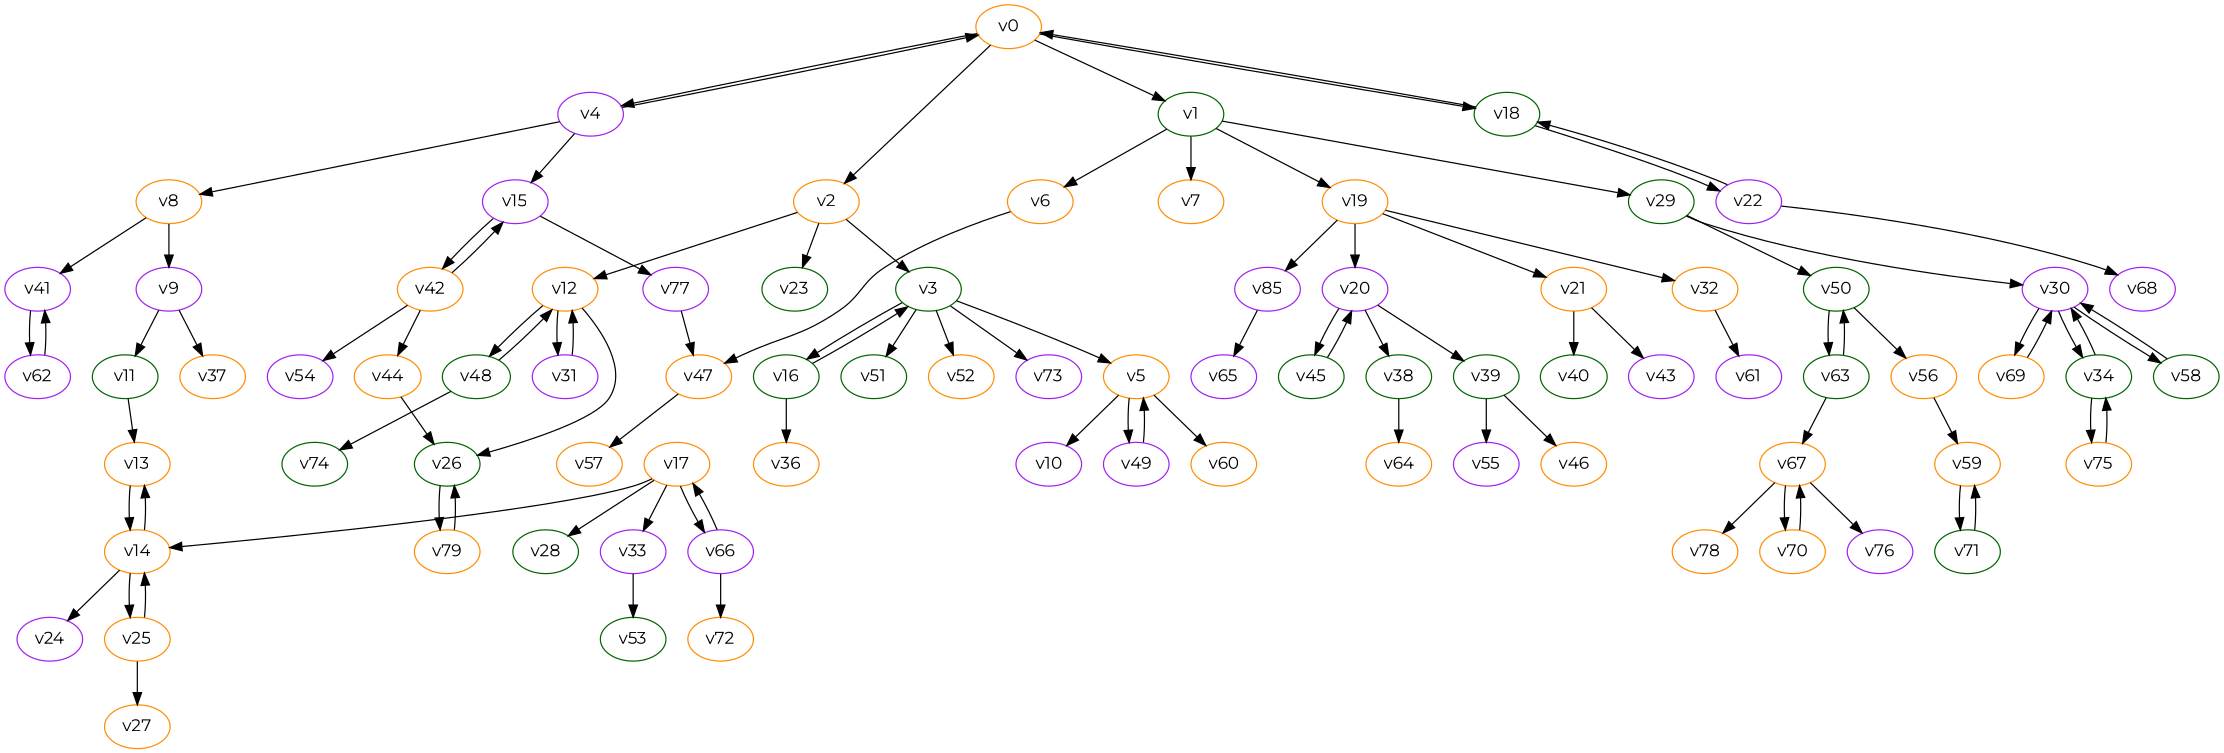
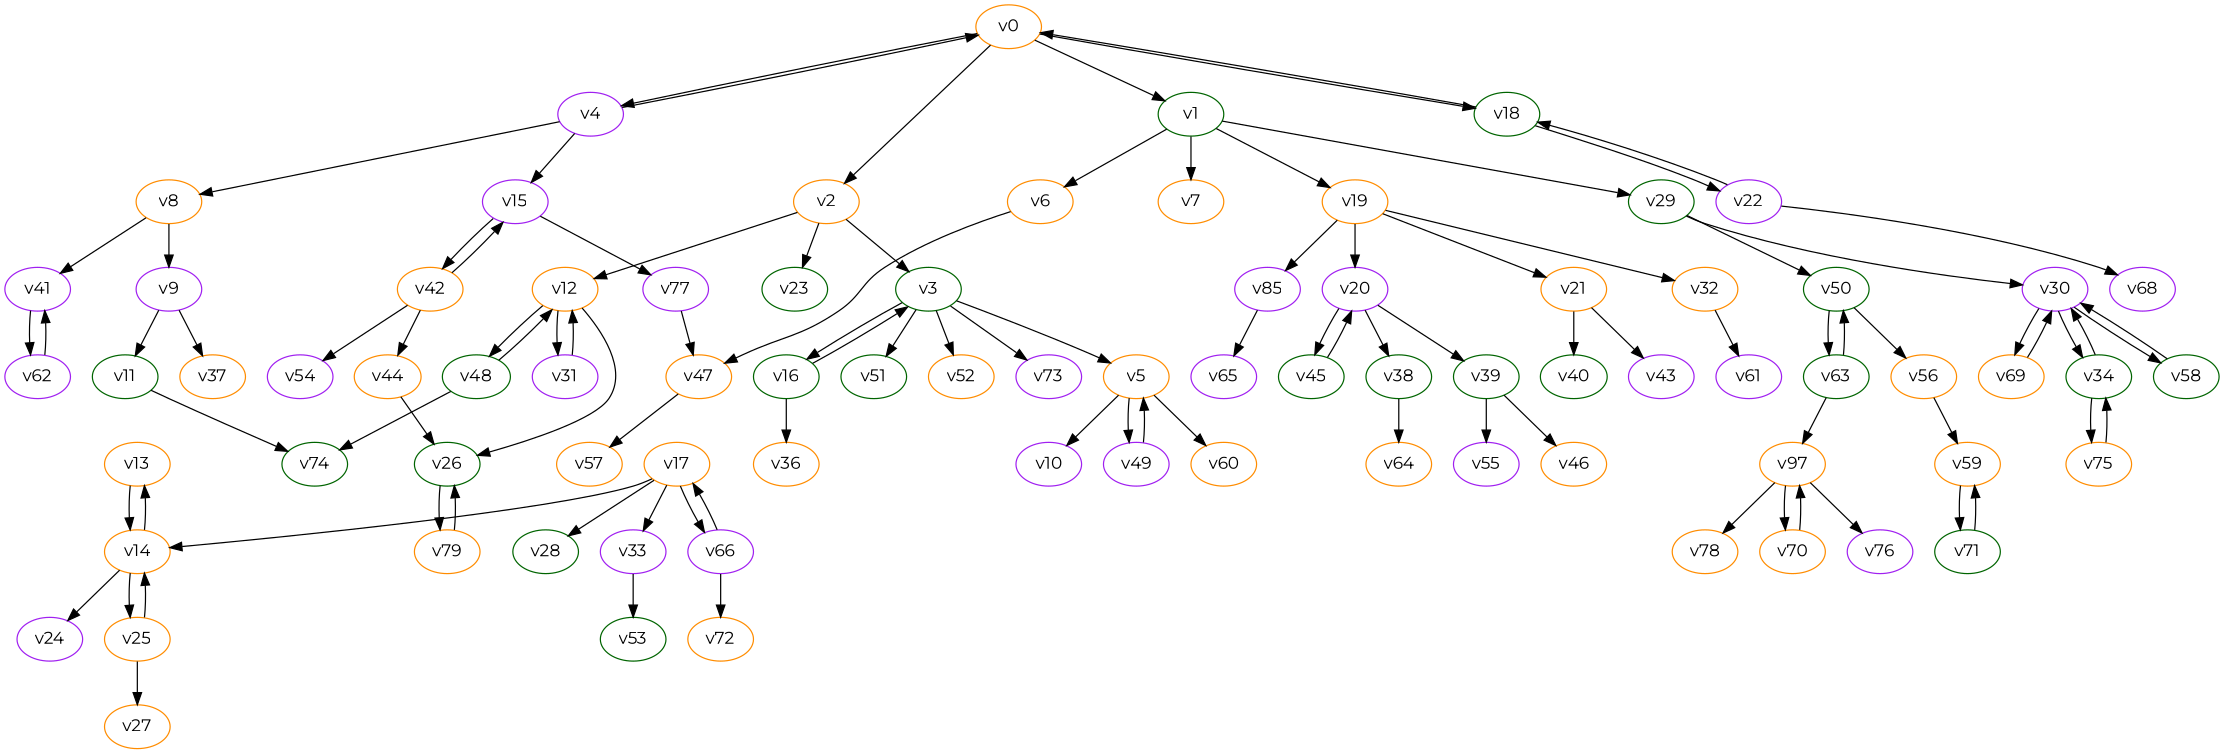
edge "v11" -> "v13": now "v11" -> "v74"
node "v67": label "v67" -> "v97"
